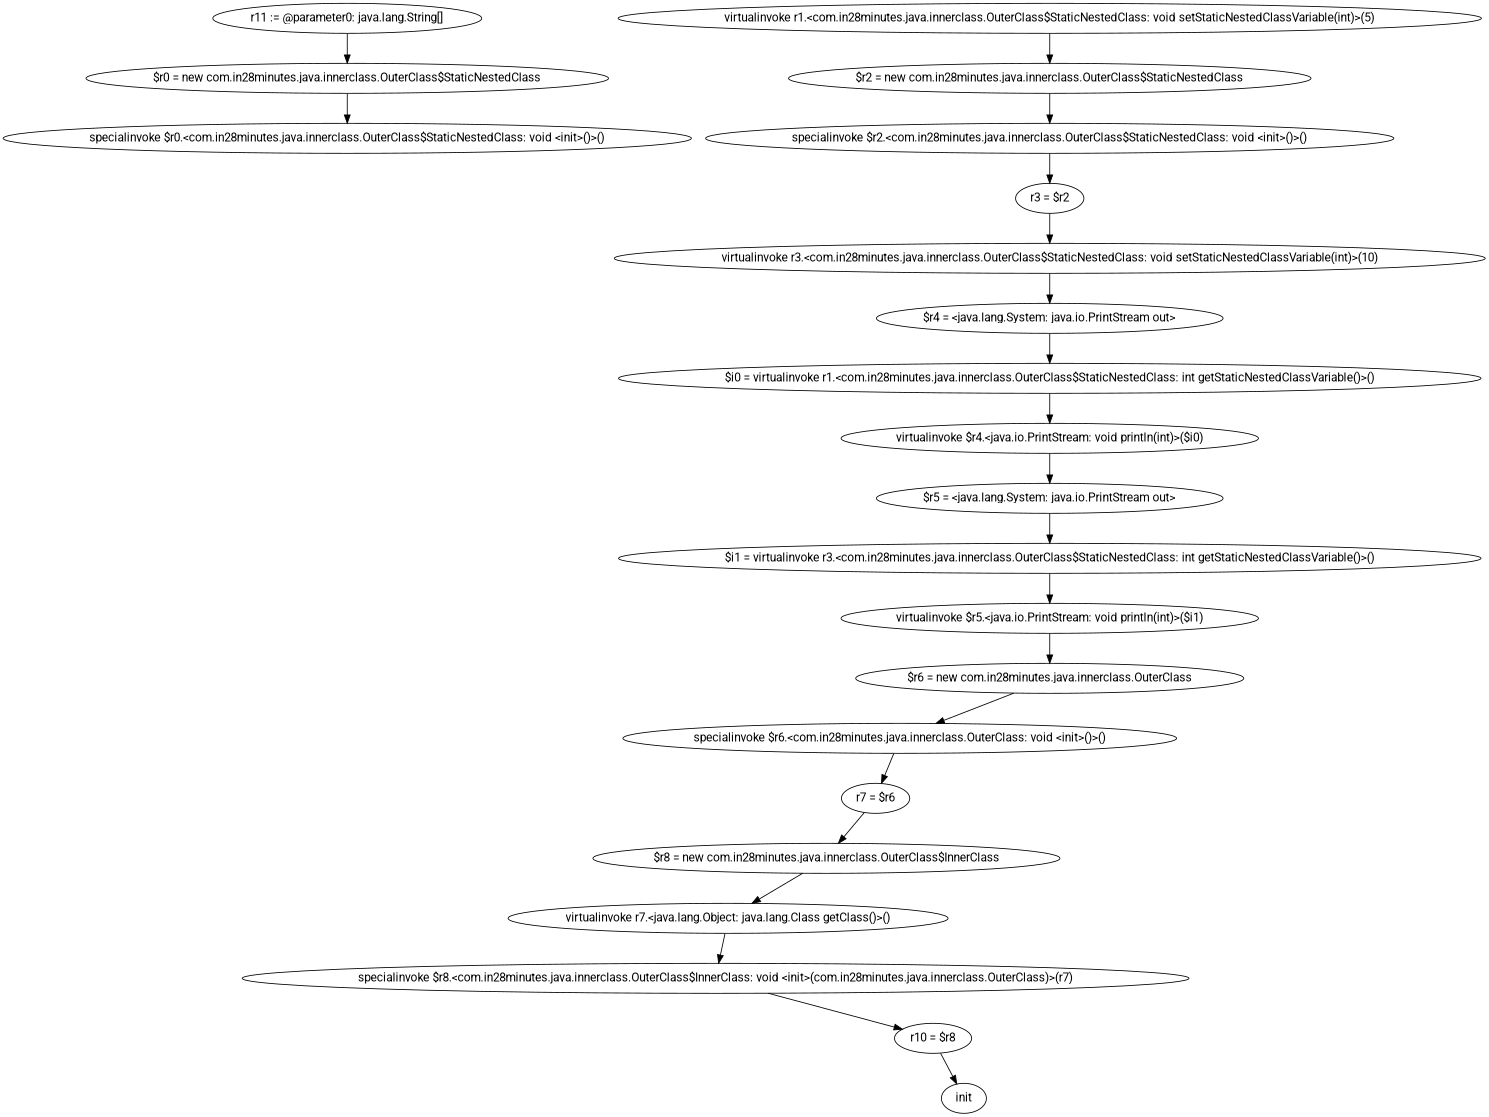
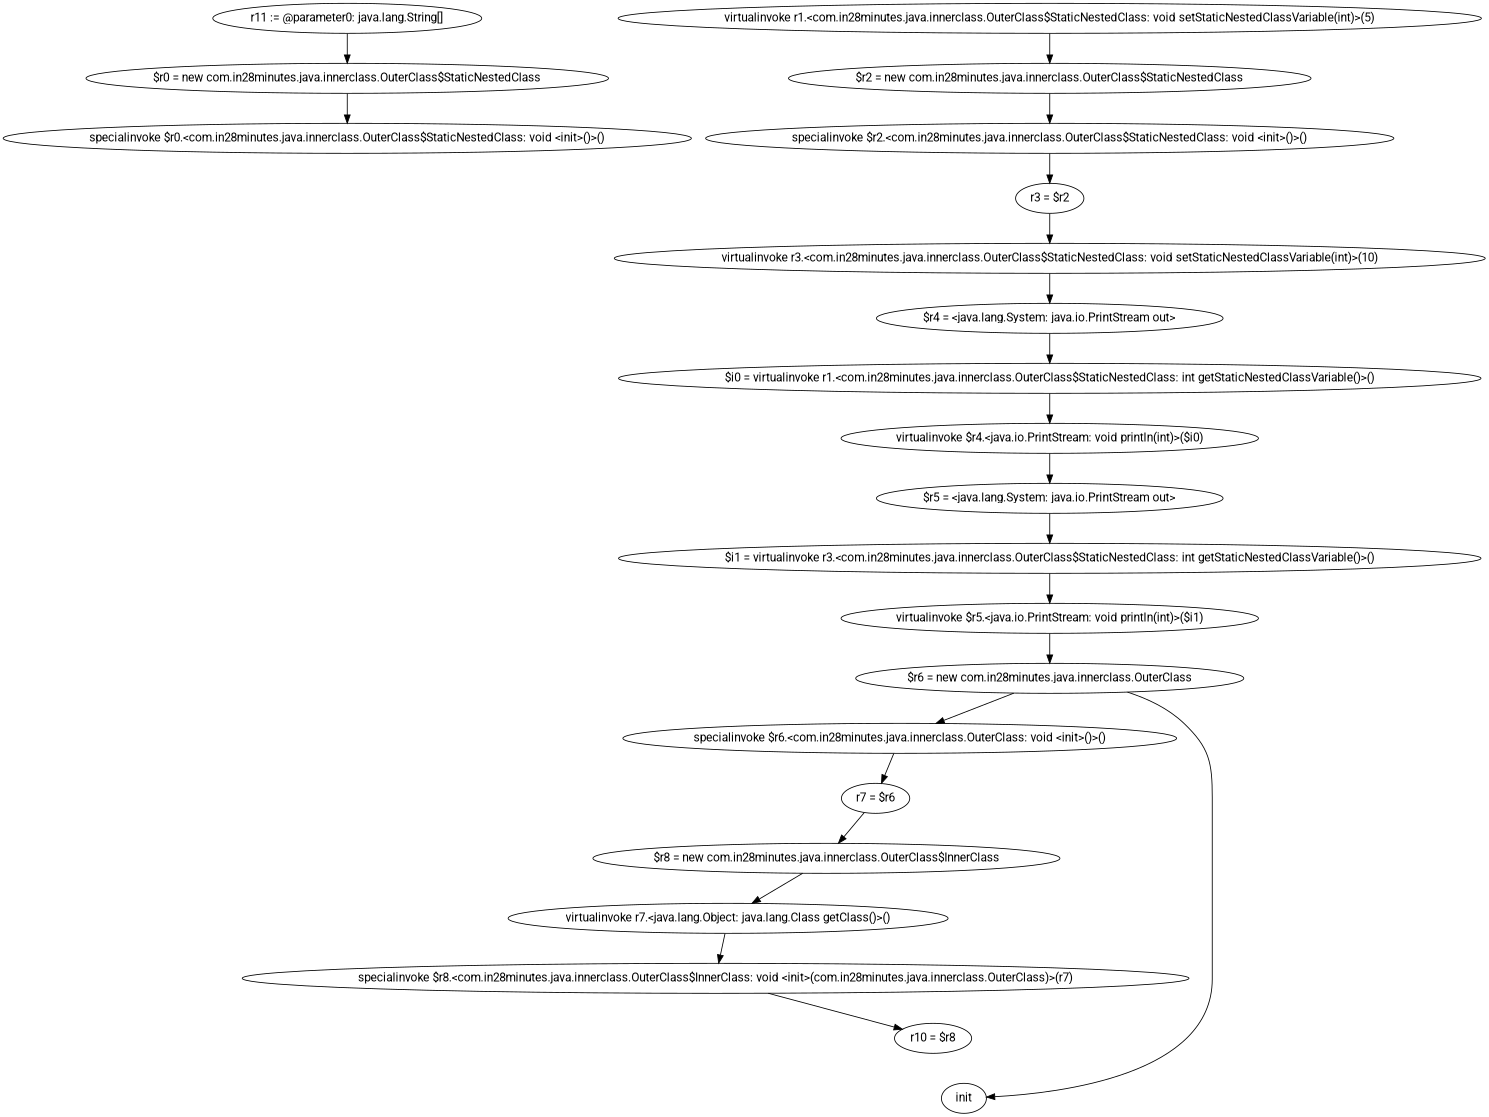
edge "r10 = $r8" -> "init": now "$r6 = new com.in28minutes.java.innerclass.OuterClass" -> "init"
